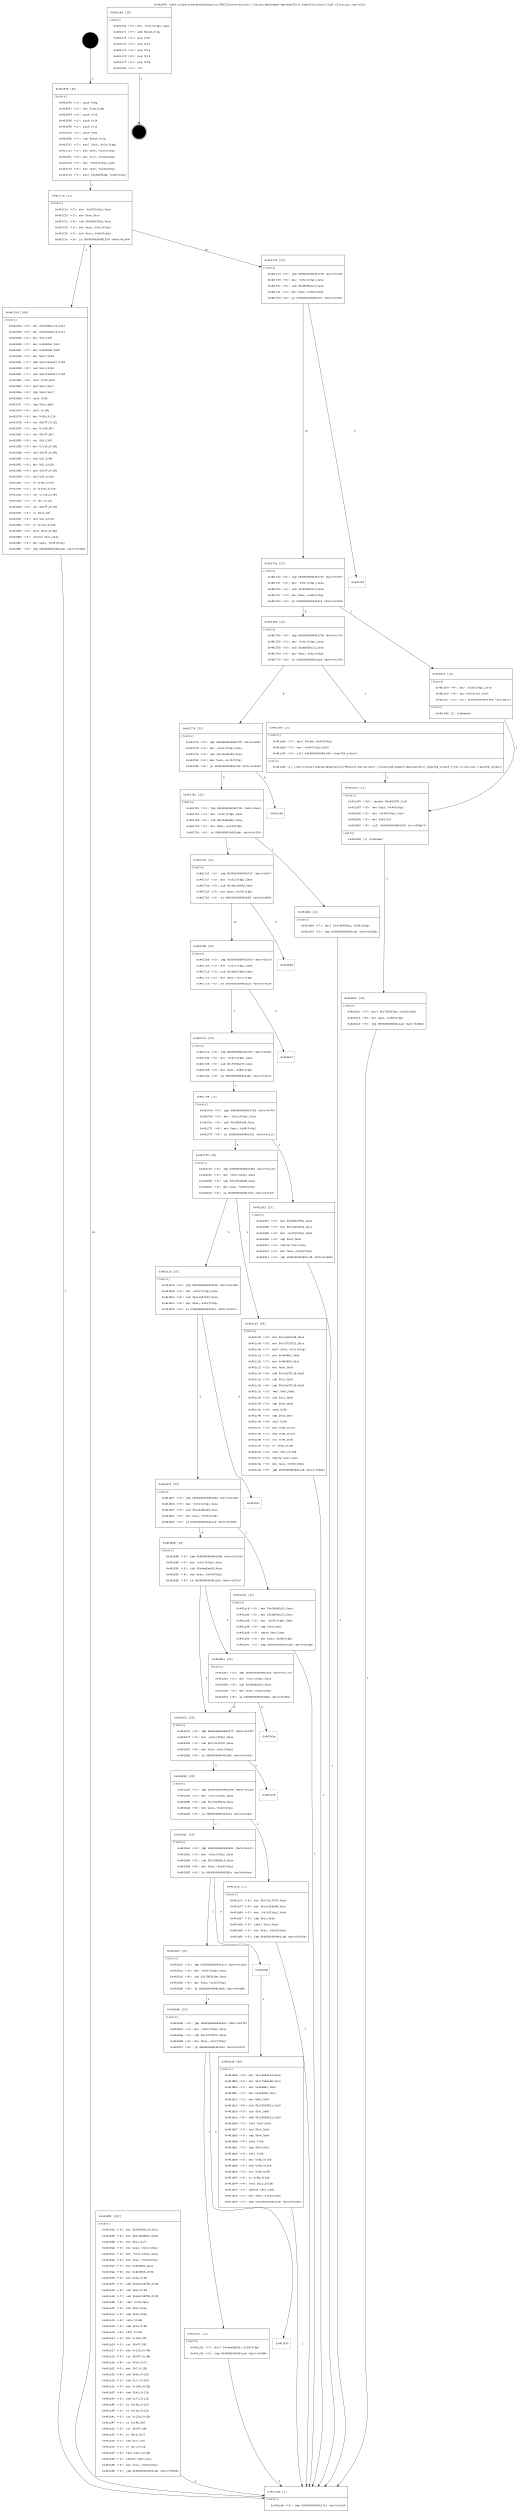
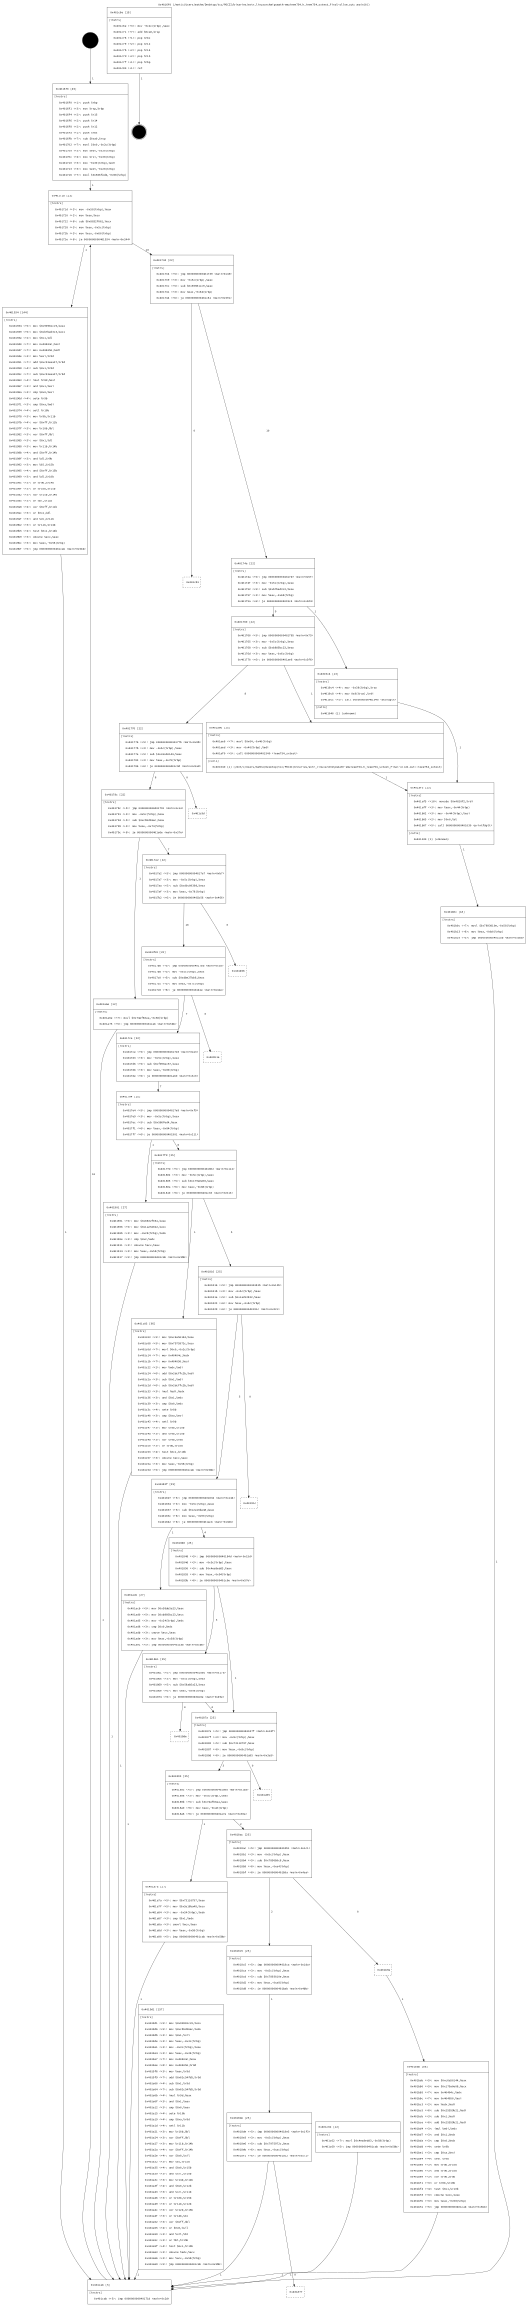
edge "0x4018de [25]" -> "0x401c62 [12]": now "0x4018de [25]" -> "0x401cab [5]"
